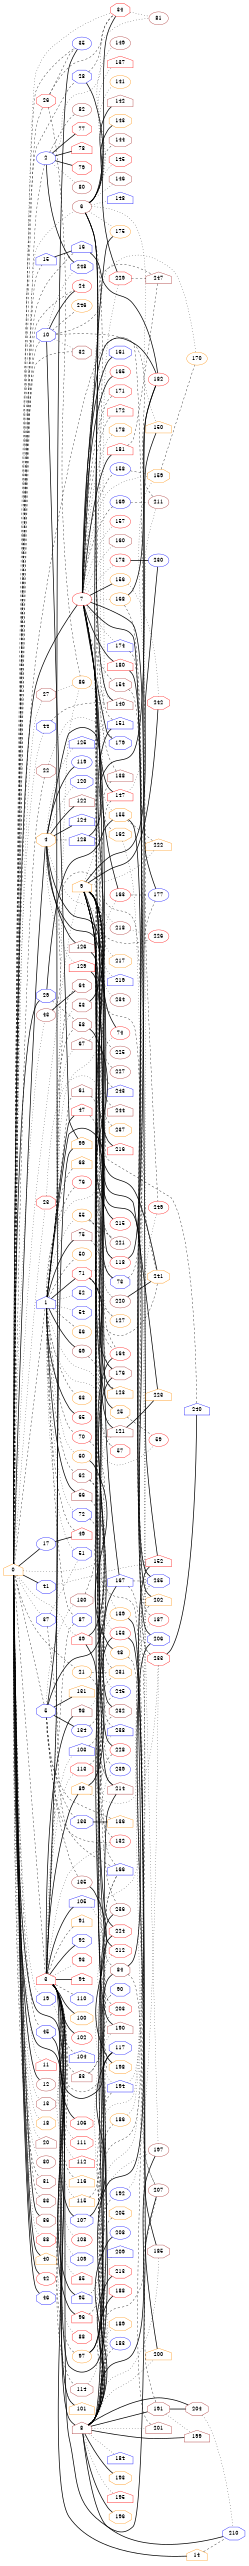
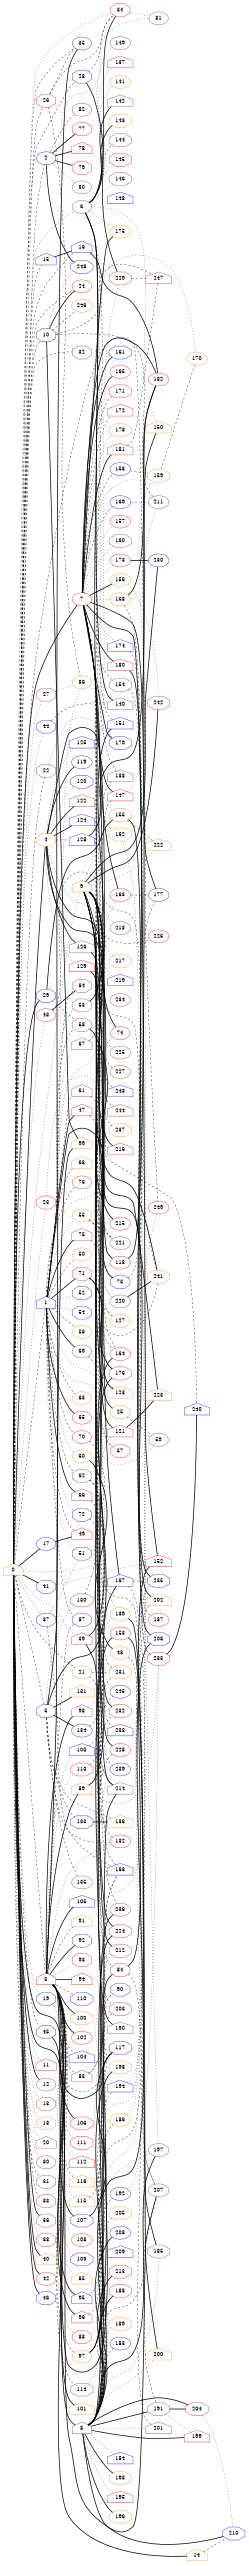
edge "135" -- "198": now "8" -- "198"
node "85": color red -> darkorange
